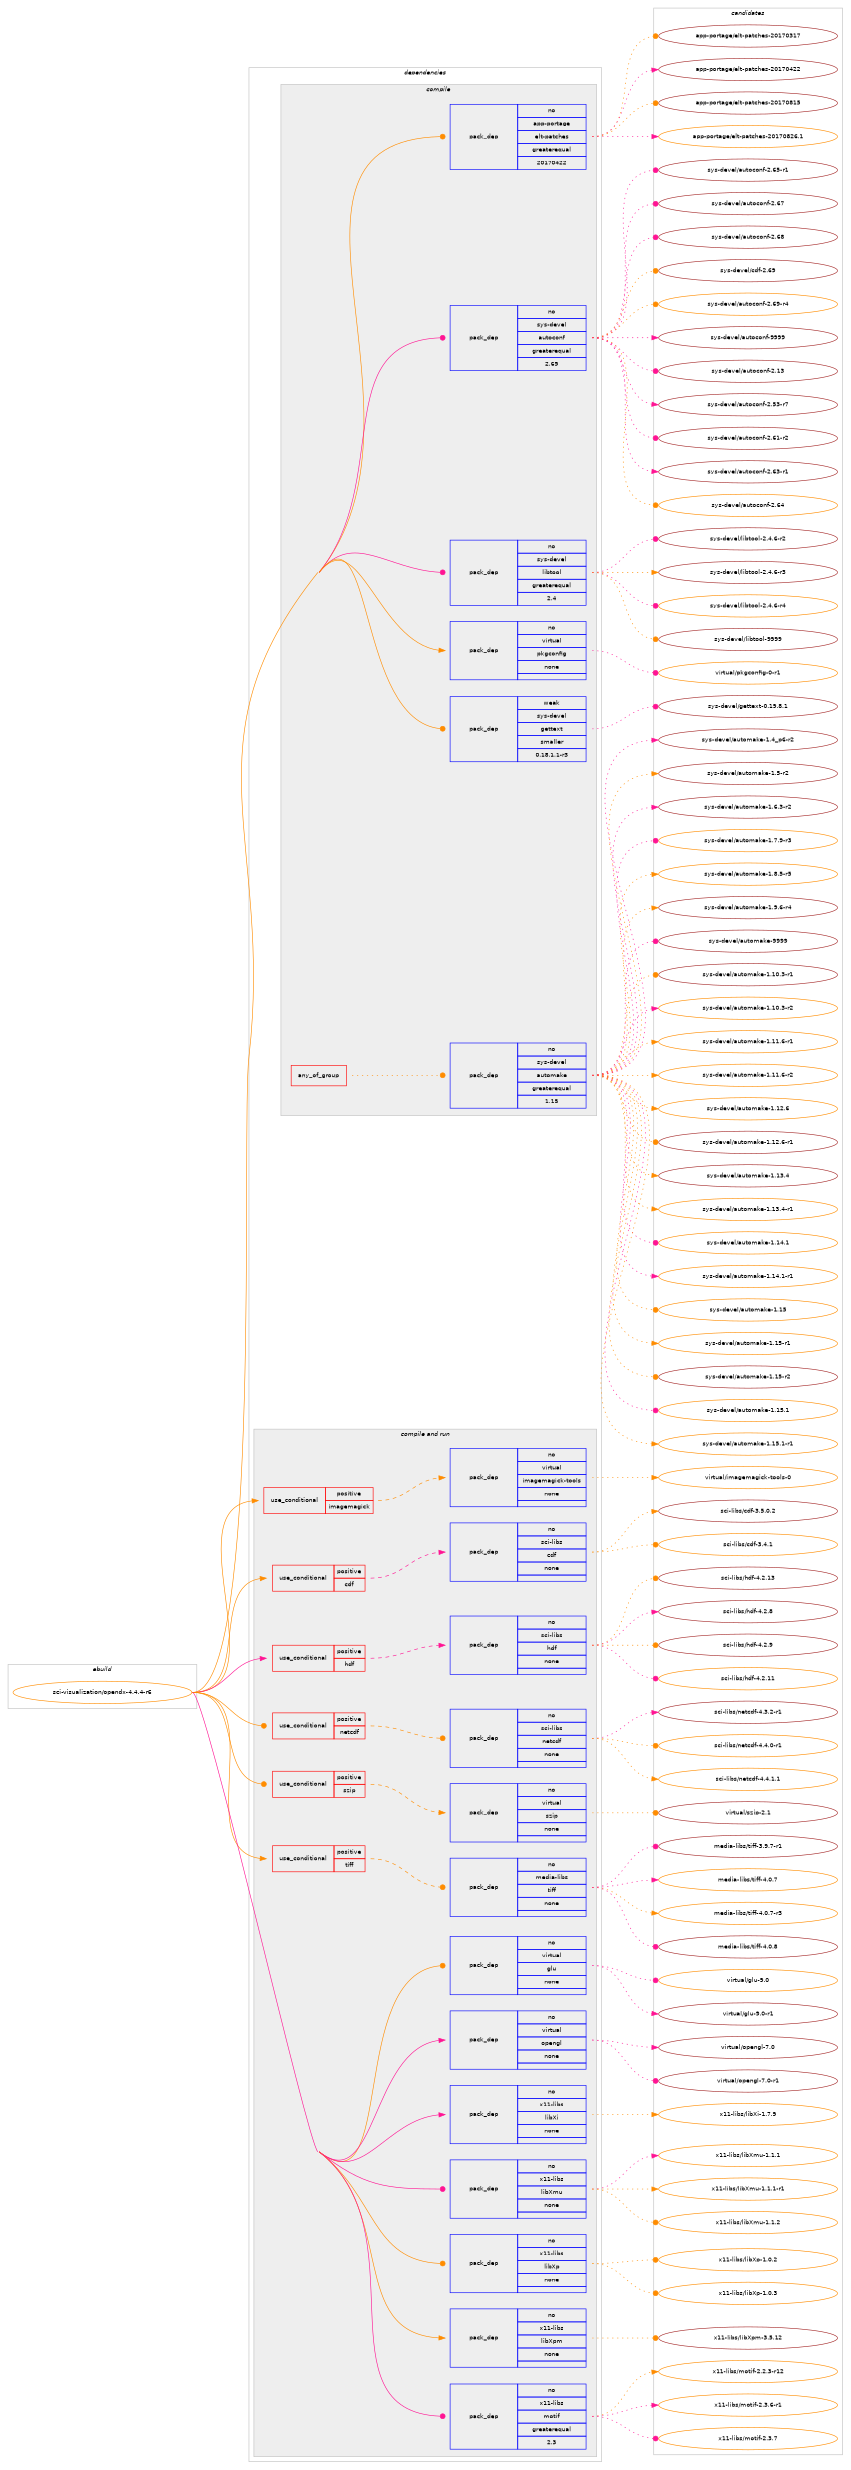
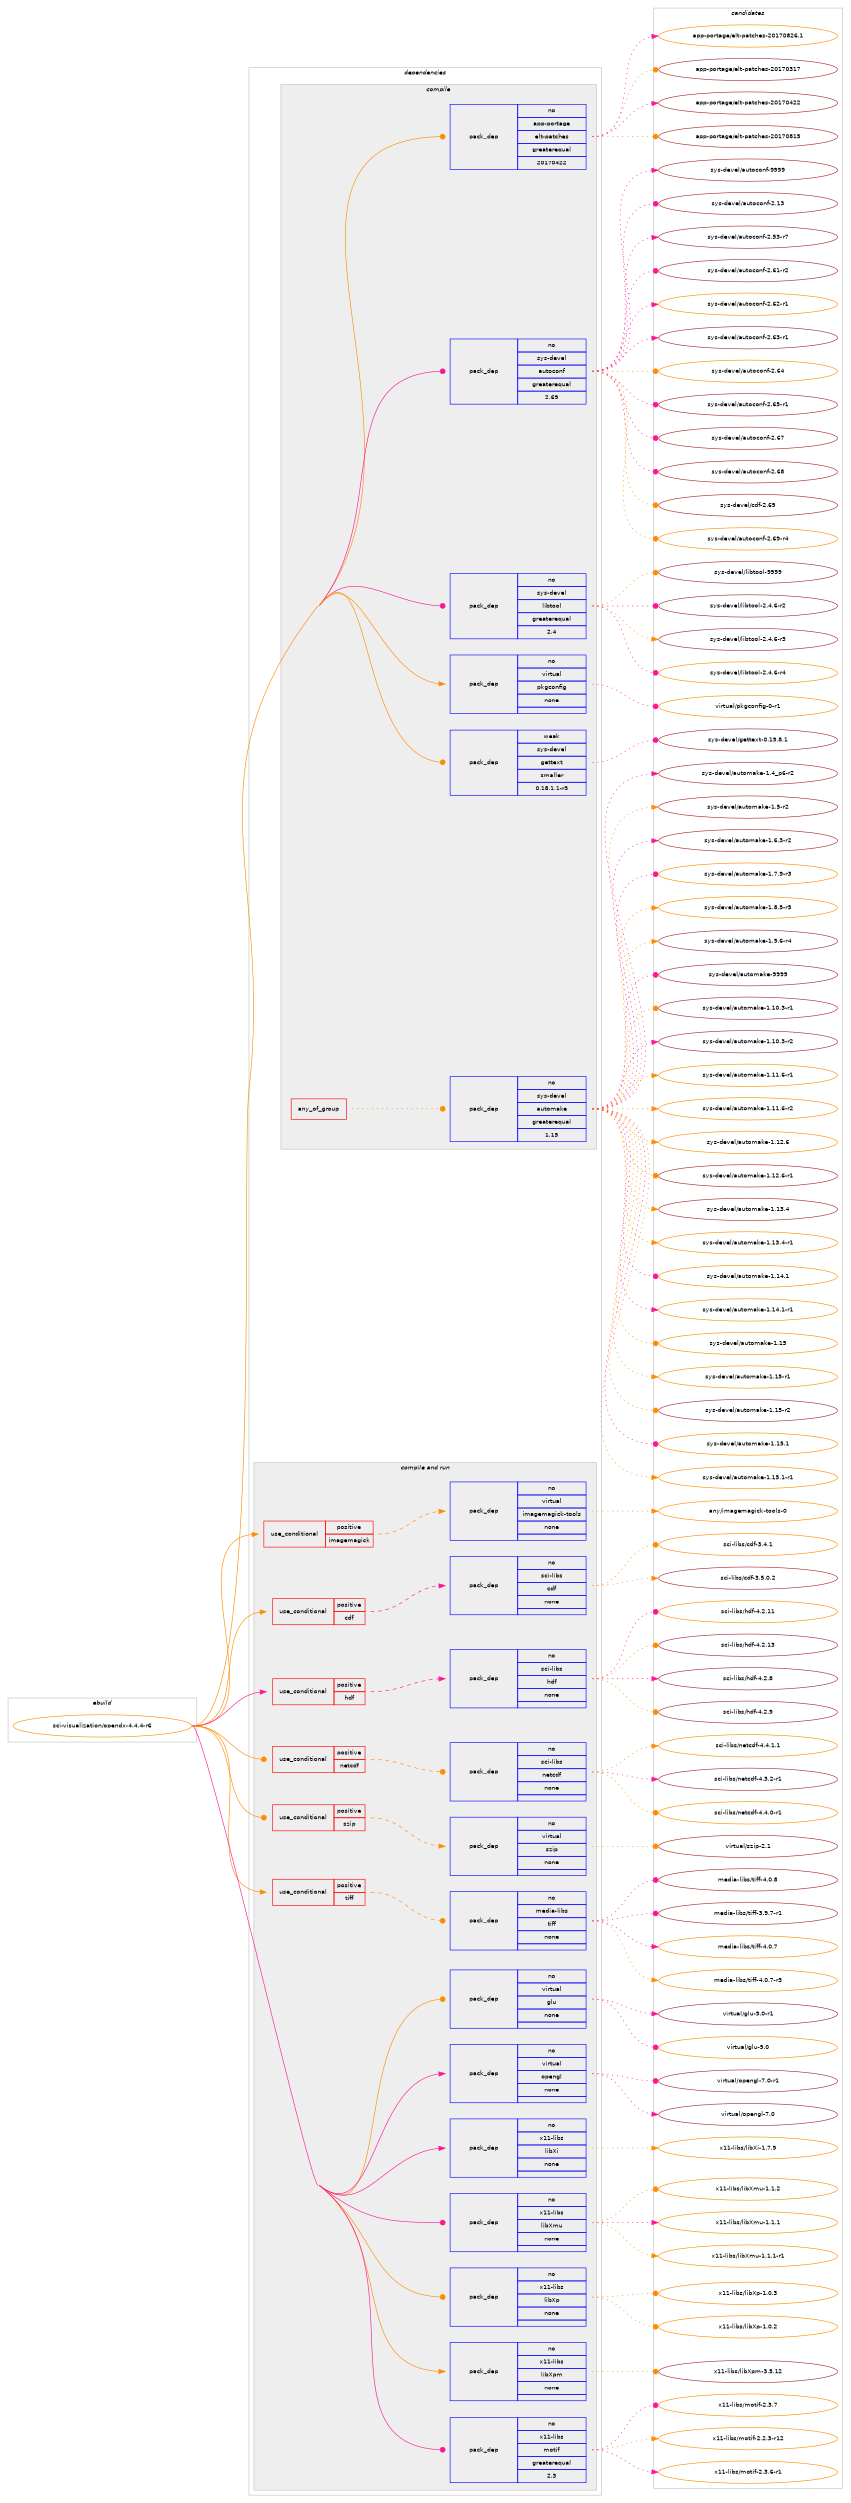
node "sys-devel/autoconf-2.62-r1": added
node "sys-devel/automake-1.10.3-r2": color darkorange -> brown
node "virtual/imagemagick-tools-0": label "virtual/imagemagick-tools-0" -> "any/imagemagick-tools-0"
